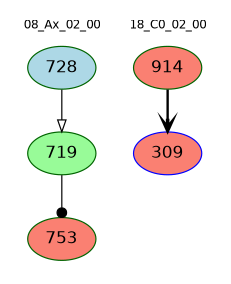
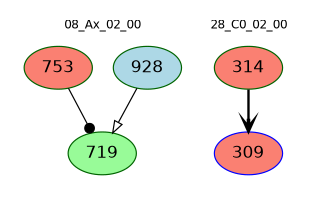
cluster "18_C0_02_00": label "18_C0_02_00" -> "28_C0_02_00"
node "728": label "728" -> "928"
node "914": label "914" -> "314"
edge "719" -> "753": reversed
